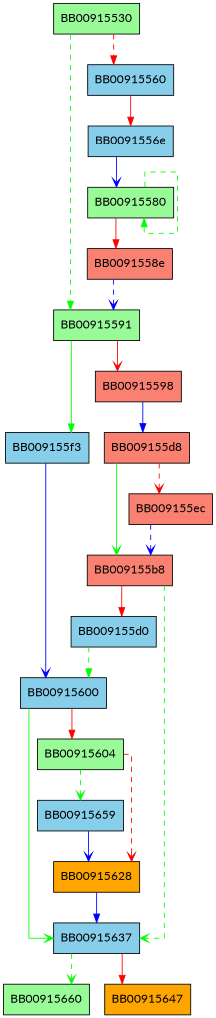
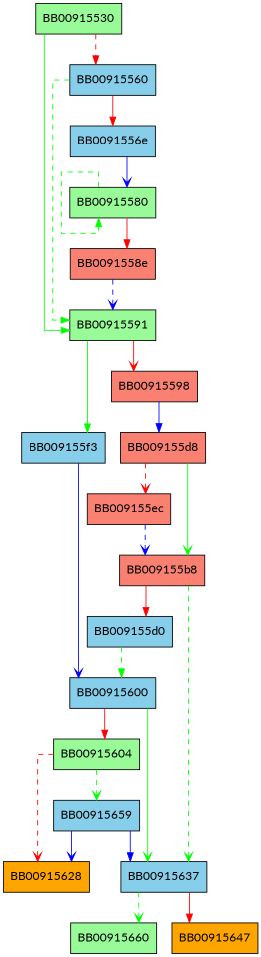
edge "BB00915530" -> "BB00915591": style dashed -> solid
edge "BB00915560" -> "BB00915591": added
edge "BB00915628" -> "BB00915637": now "BB00915659" -> "BB00915637"
